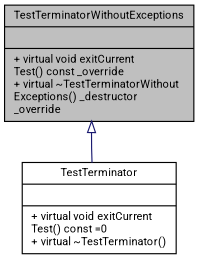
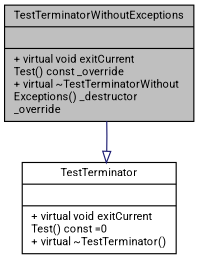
edge "TestTerminator" -> "TestTerminatorWithoutExceptions": reversed
